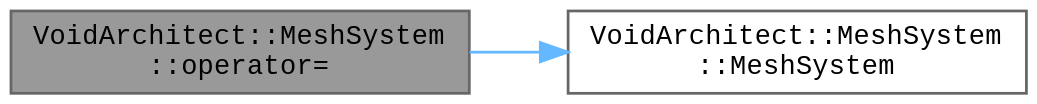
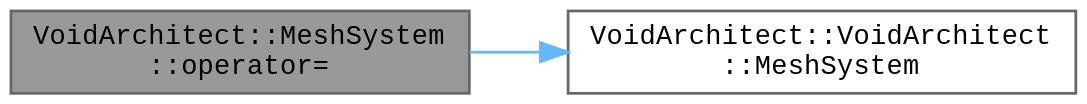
node "VoidArchitect::MeshSystem ::MeshSystem": label "VoidArchitect::MeshSystem ::MeshSystem" -> "VoidArchitect::VoidArchitect ::MeshSystem"
